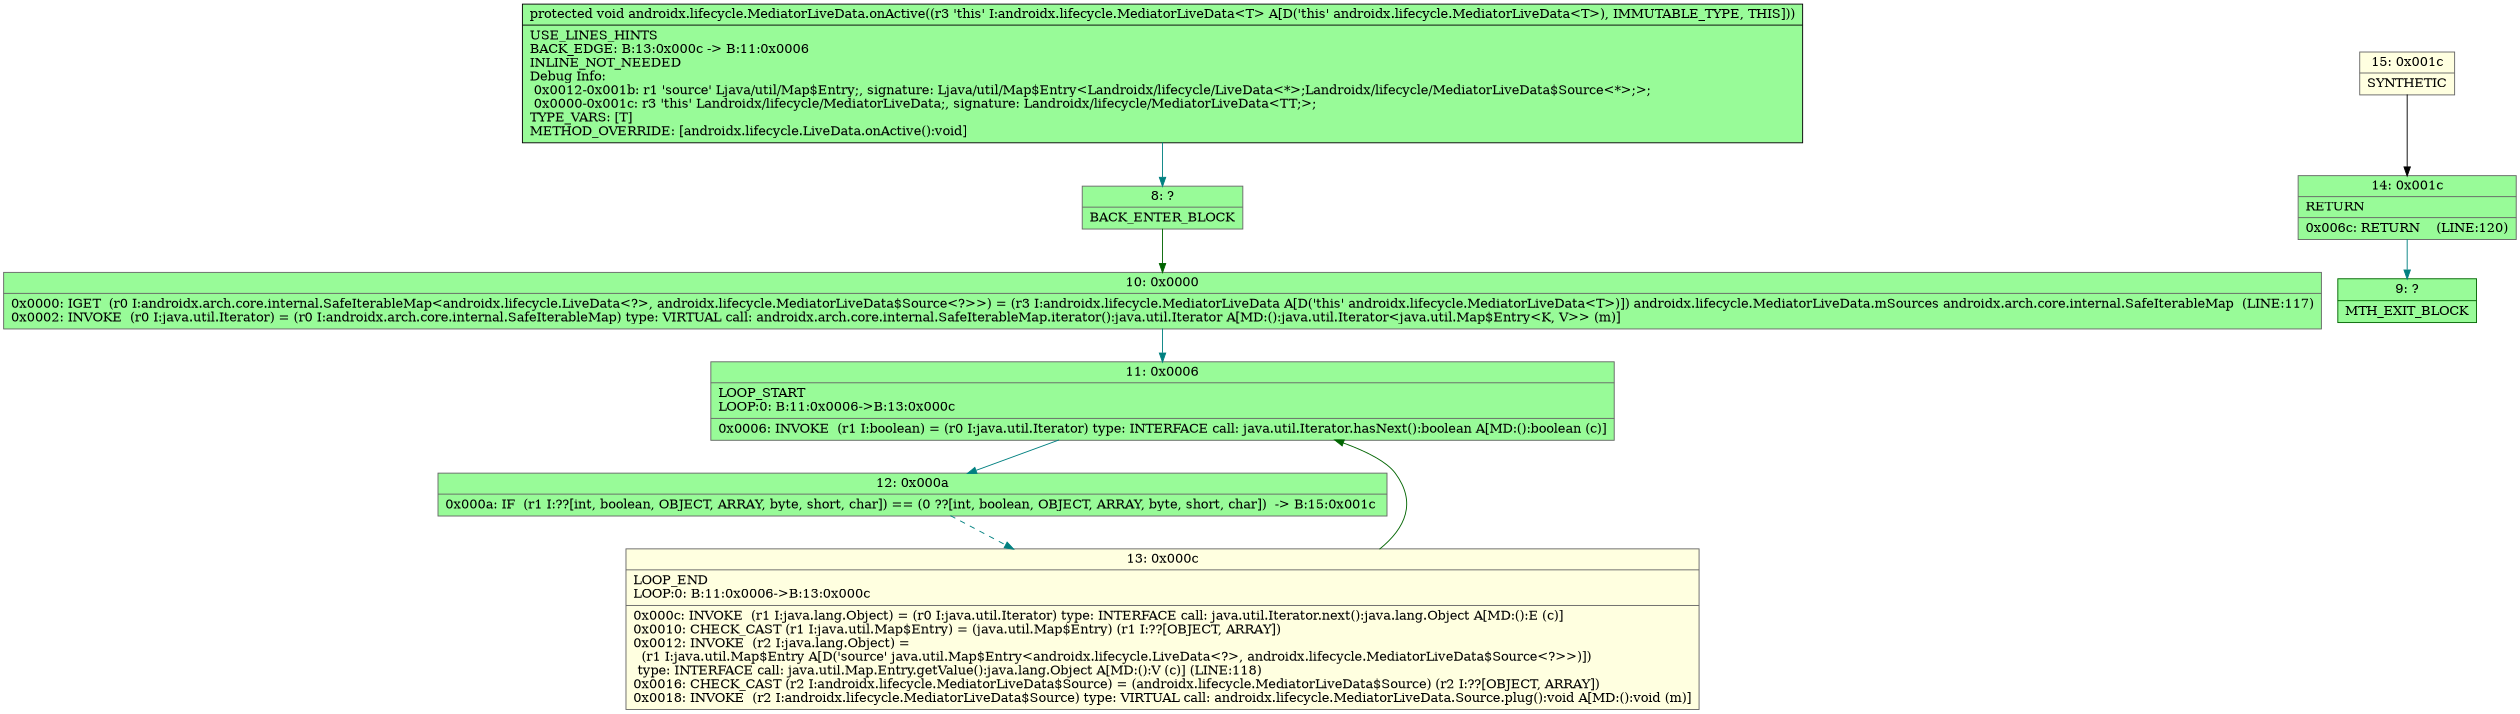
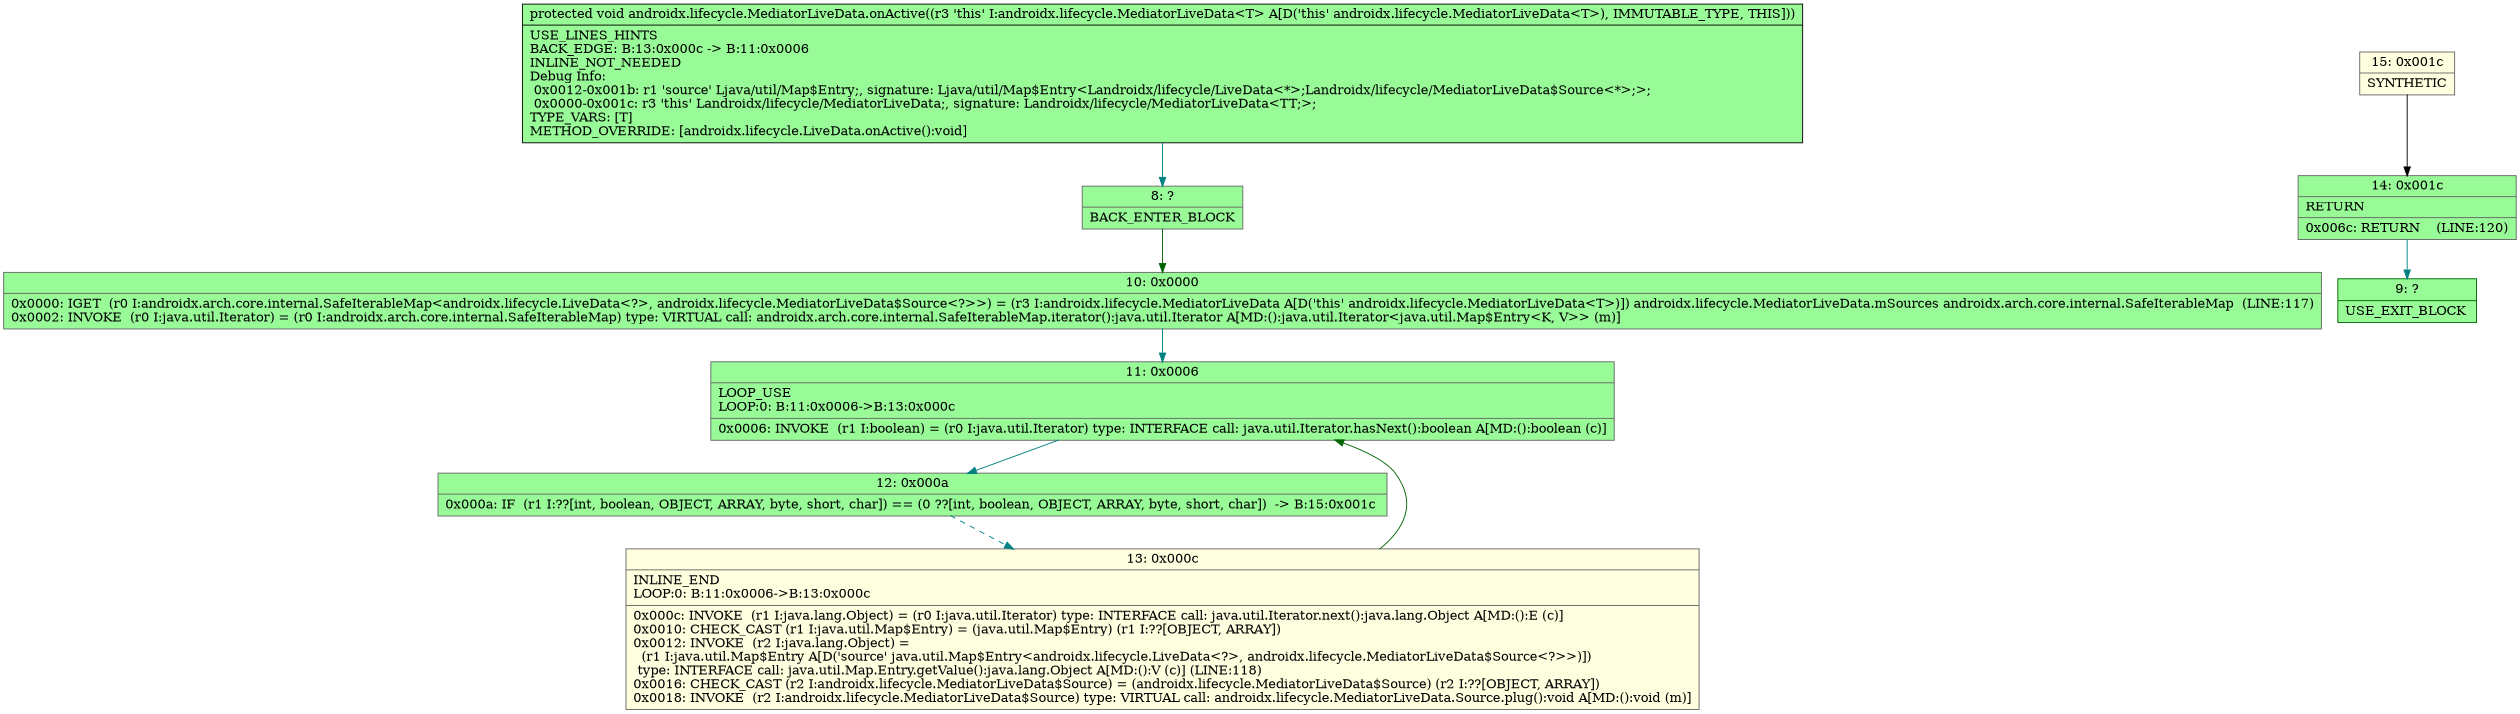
node "9: ?": text "MTH_EXIT_BLOCK" -> "USE_EXIT_BLOCK"
node "11: 0x0006": text "LOOP_START" -> "LOOP_USE"
node "13: 0x000c": text "LOOP_END" -> "INLINE_END"
